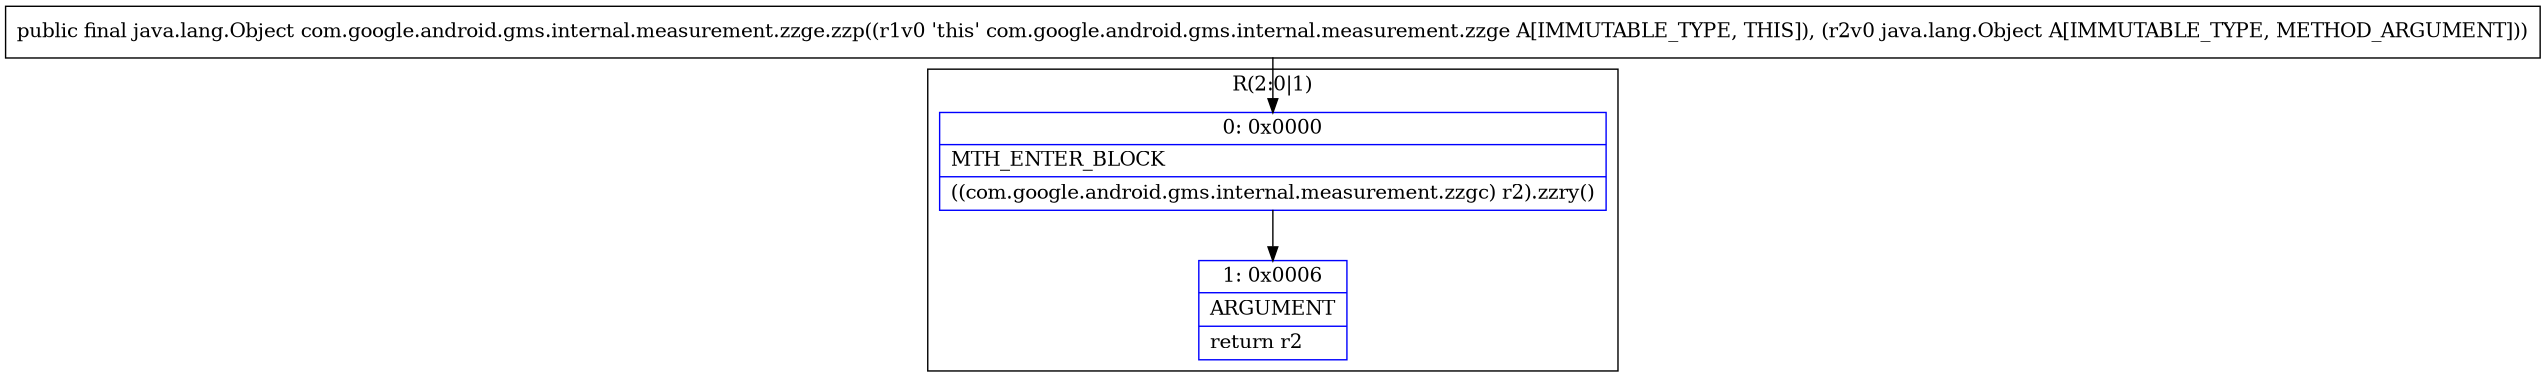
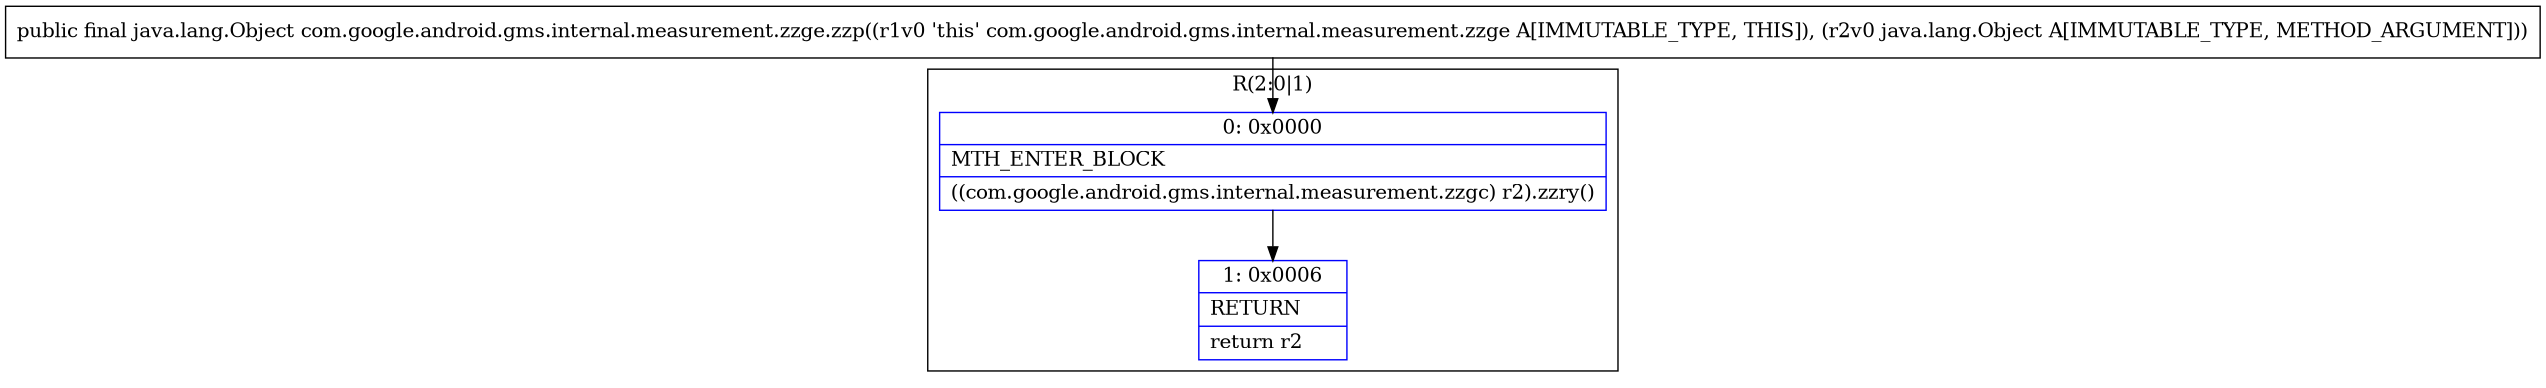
node "1: 0x0006": text "ARGUMENT" -> "RETURN"
